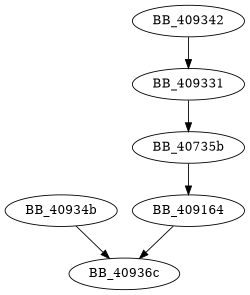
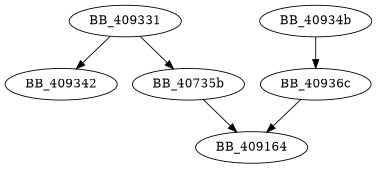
edge "BB_409342" -> "BB_409331": reversed
edge "BB_409164" -> "BB_40936c": reversed
